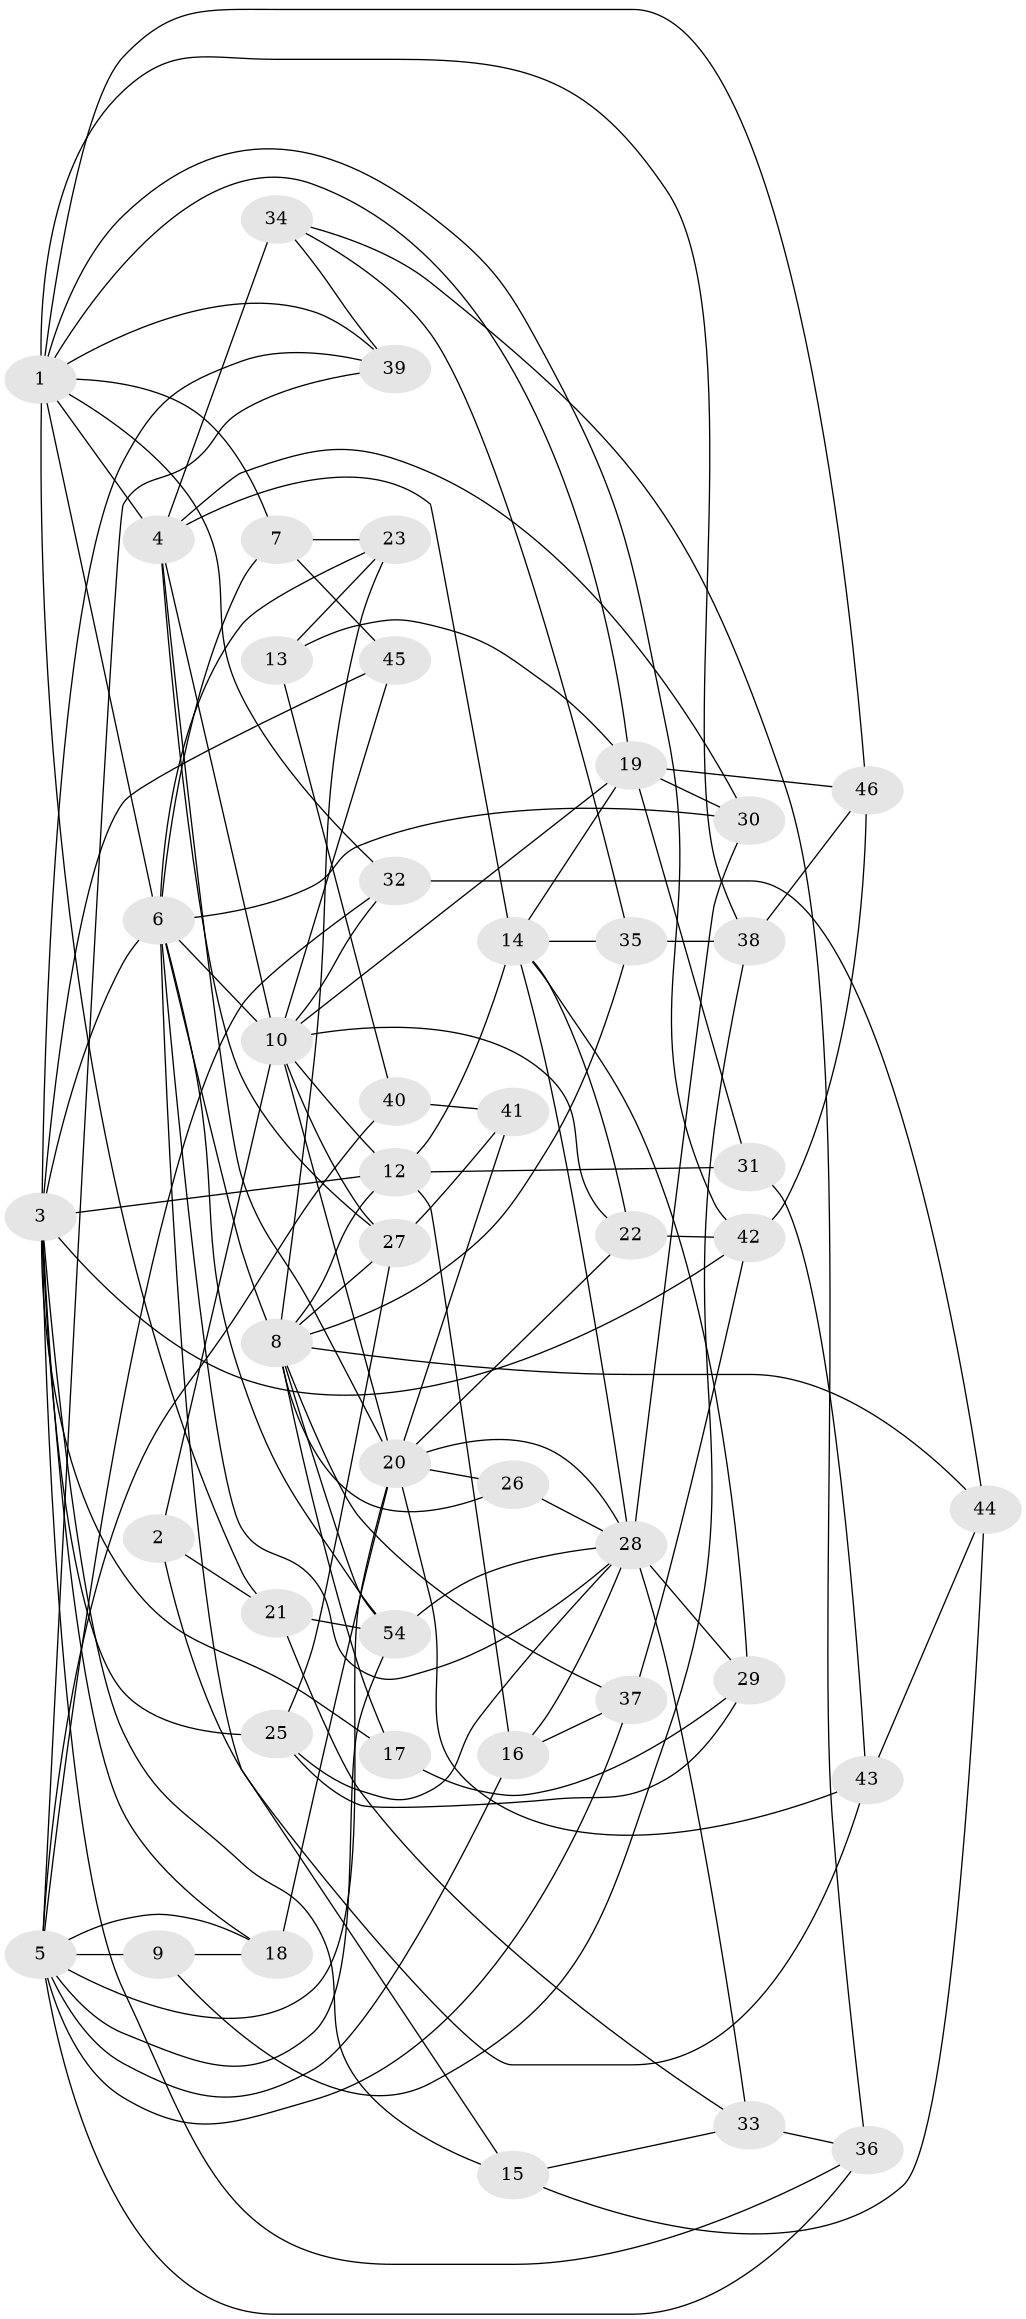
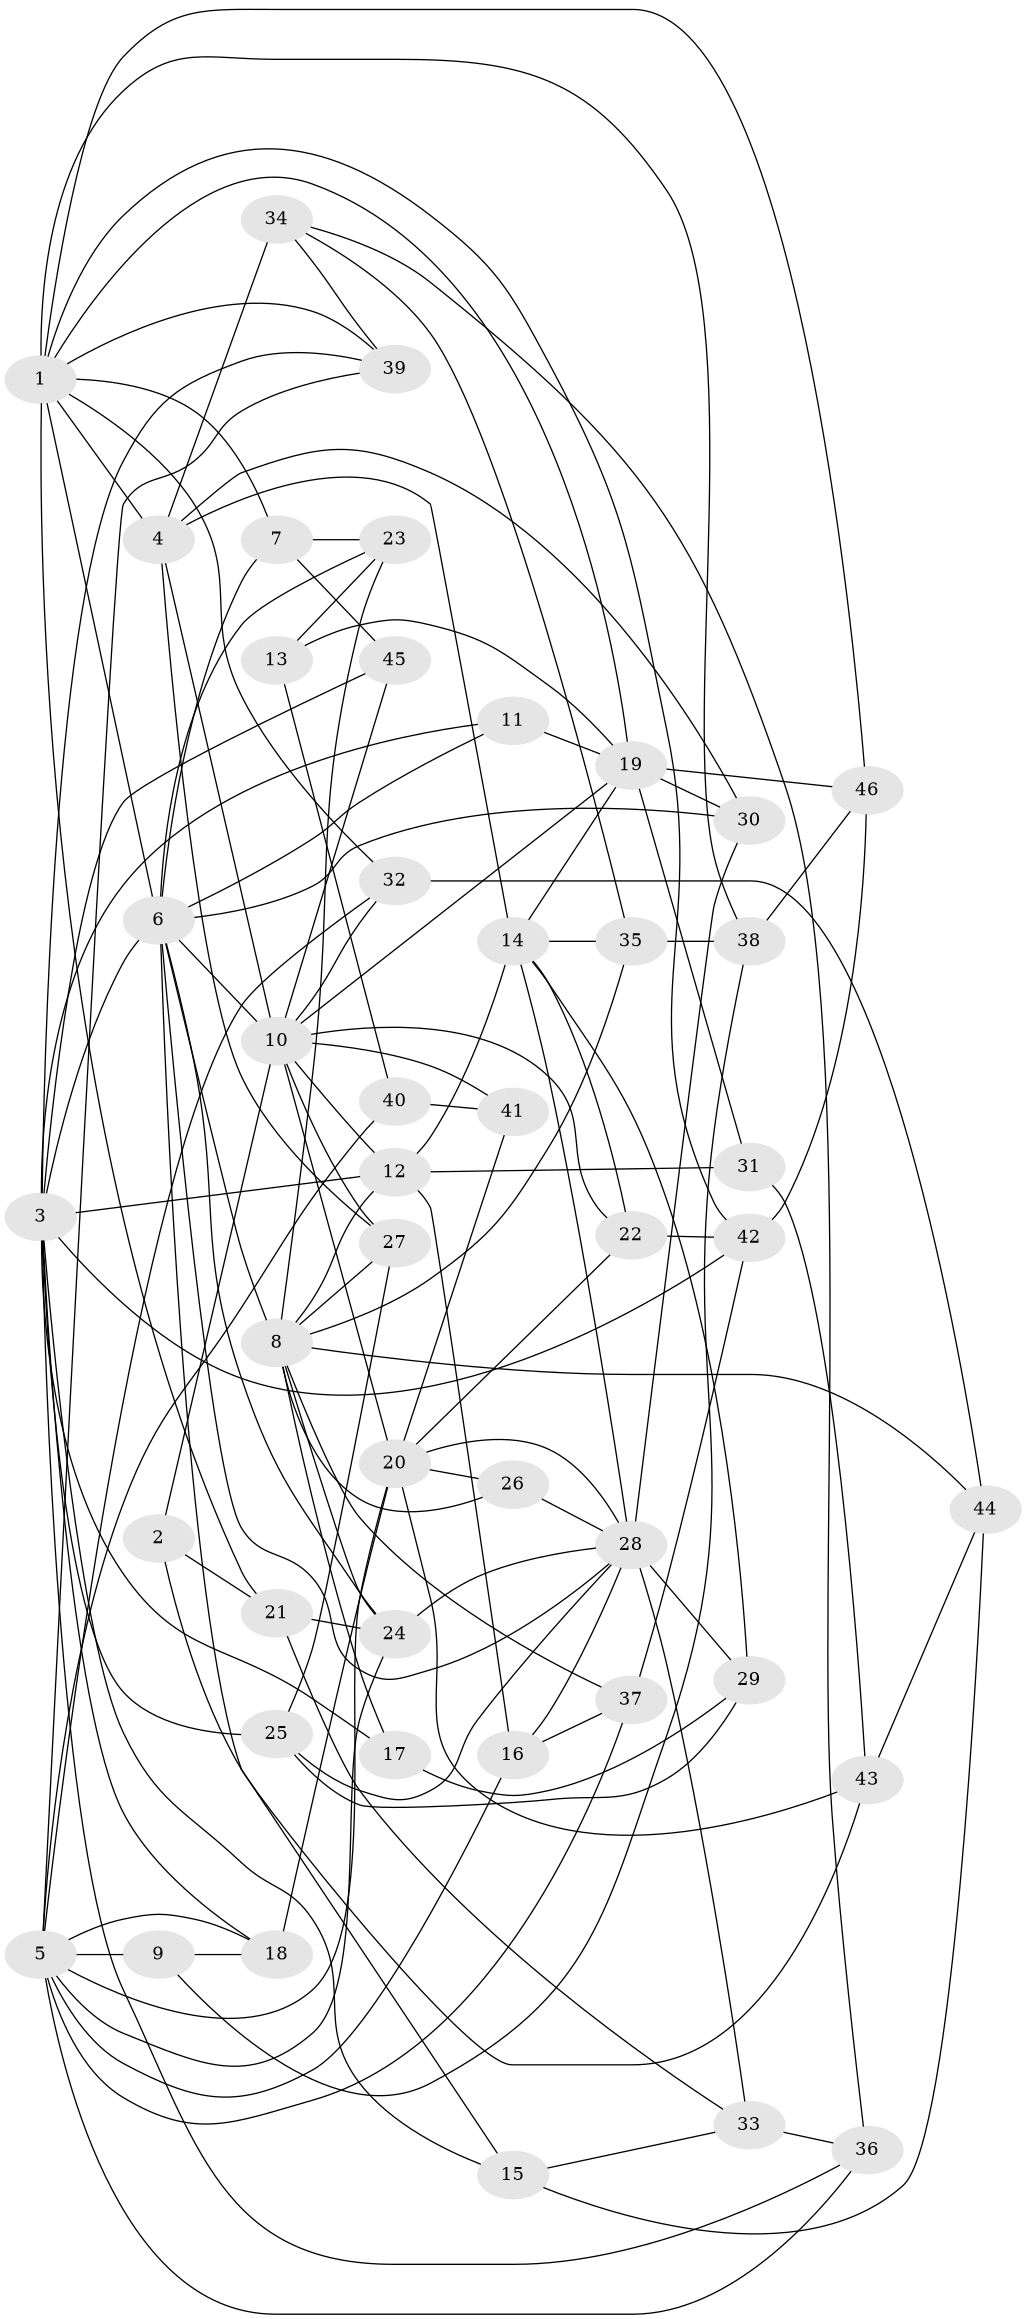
node "11": added
edge "4" -- "20": removed
edge "41" -- "27": now "41" -- "10"
node "54": label "54" -> "24"
